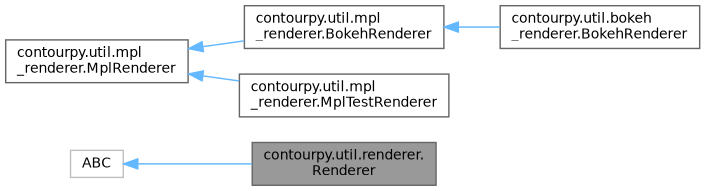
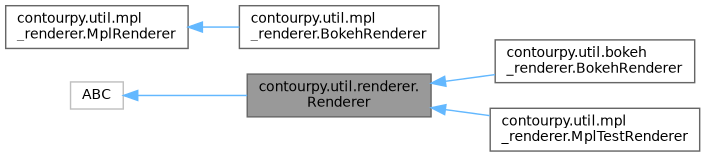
edge "contourpy.util.bokeh _renderer.BokehRenderer" -> "contourpy.util.mpl _renderer.BokehRenderer": now "contourpy.util.bokeh _renderer.BokehRenderer" -> "contourpy.util.renderer. Renderer"
edge "contourpy.util.mpl _renderer.MplTestRenderer" -> "contourpy.util.mpl _renderer.MplRenderer": now "contourpy.util.mpl _renderer.MplTestRenderer" -> "contourpy.util.renderer. Renderer"
